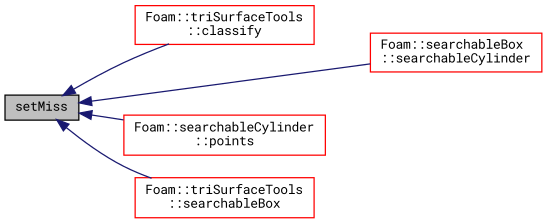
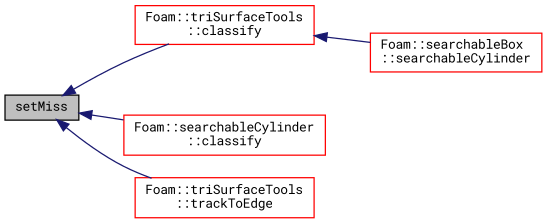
edge "Foam::searchableBox ::searchableCylinder" -> "setMiss": now "Foam::searchableBox ::searchableCylinder" -> "Foam::triSurfaceTools ::classify"
node "Foam::searchableCylinder ::points": label "Foam::searchableCylinder ::points" -> "Foam::searchableCylinder ::classify"
node "Foam::triSurfaceTools ::searchableBox": label "Foam::triSurfaceTools ::searchableBox" -> "Foam::triSurfaceTools ::trackToEdge"
